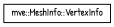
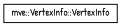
node "mve::MeshInfo::VertexInfo": label "mve::MeshInfo::VertexInfo" -> "mve::VertexInfo::VertexInfo"
